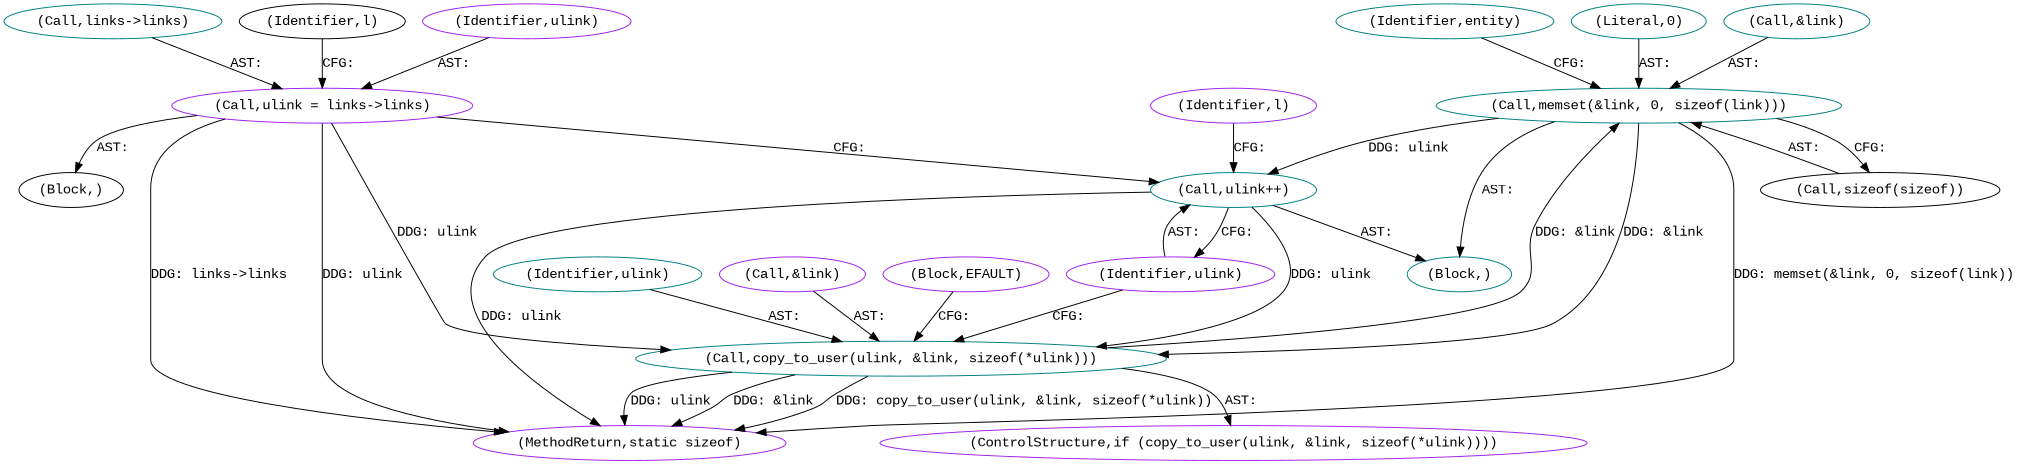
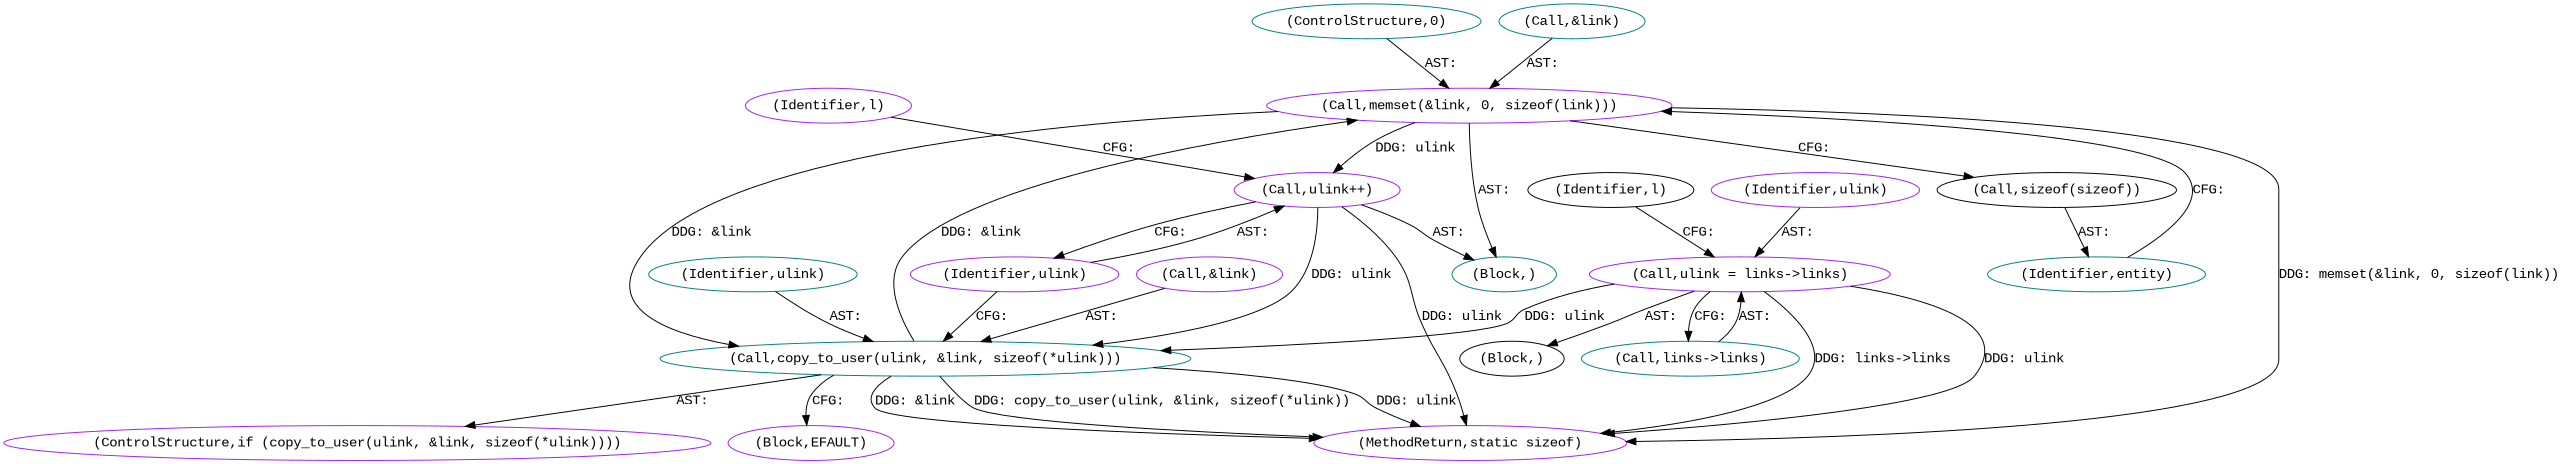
node "(Literal,0)": label "(Literal,0)" -> "(ControlStructure,0)"
node "(Call,memset(&link, 0, sizeof(link)))": color teal -> purple
edge "(Call,ulink = links->links)" -> "(Call,ulink++)": now "(Call,ulink = links->links)" -> "(Call,links->links)"
edge "(Call,sizeof(sizeof))" -> "(Call,memset(&link, 0, sizeof(link)))": now "(Call,sizeof(sizeof))" -> "(Identifier,entity)"
node "(Call,ulink++)": color teal -> purple
edge "(Block,EFAULT)" -> "(Call,copy_to_user(ulink, &link, sizeof(*ulink)))": reversed
